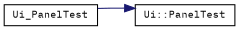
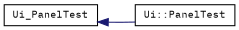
edge "Ui_PanelTest" -> "Ui::PanelTest": reversed
